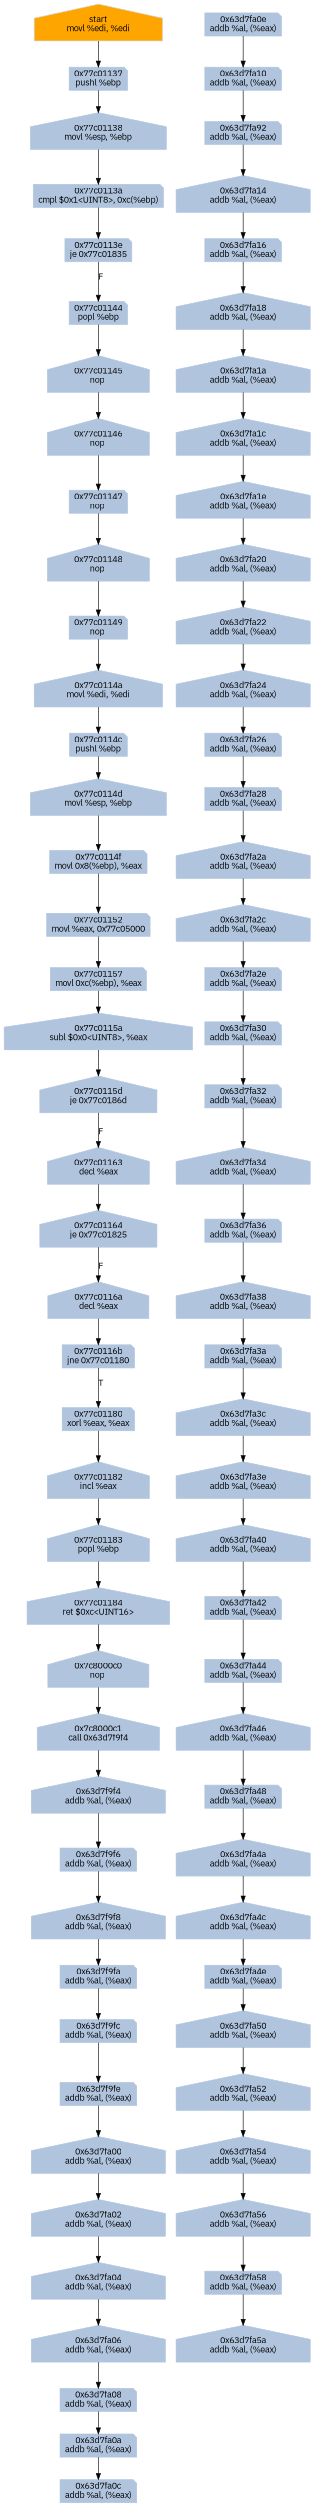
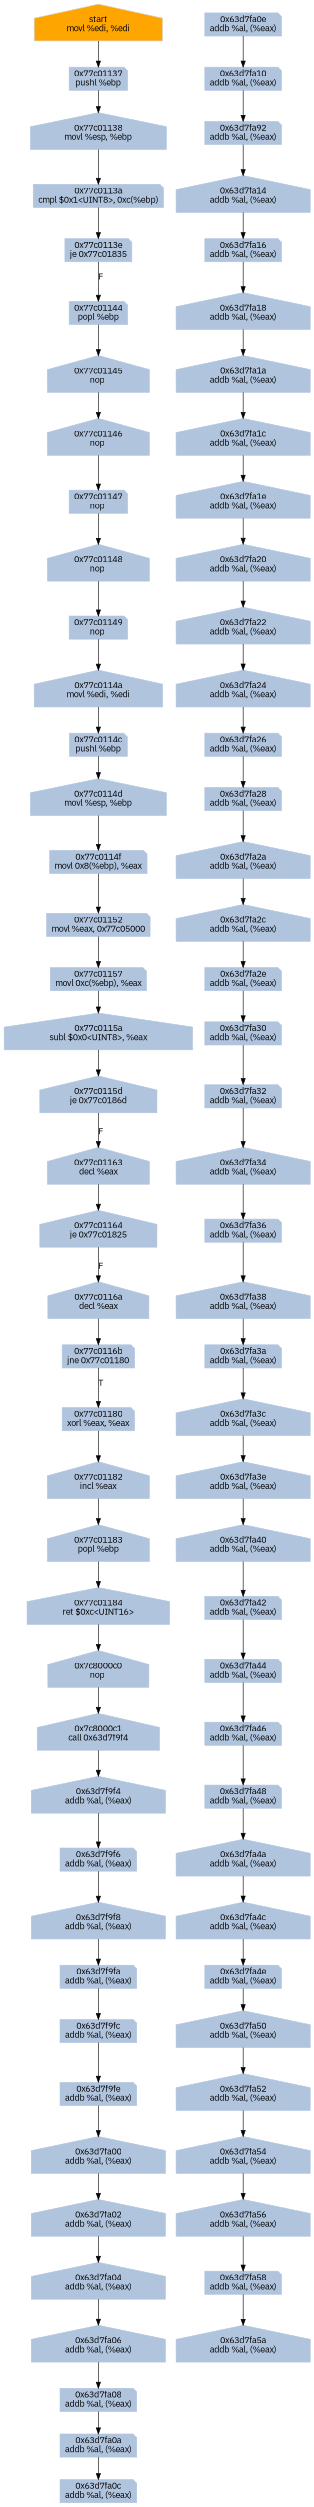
node "0x63d7fa46 addb %al, (%eax)": shape house -> note
